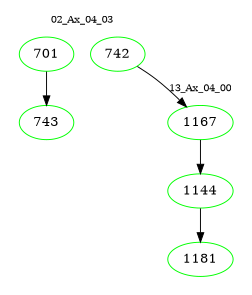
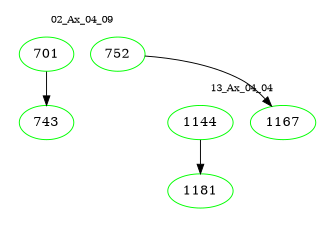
cluster "02_Ax_04_03": label "02_Ax_04_03" -> "02_Ax_04_09"
node "742": label "742" -> "752"
cluster "13_Ax_04_00": label "13_Ax_04_00" -> "13_Ax_04_04"
edge "1167" -> "1144": removed
